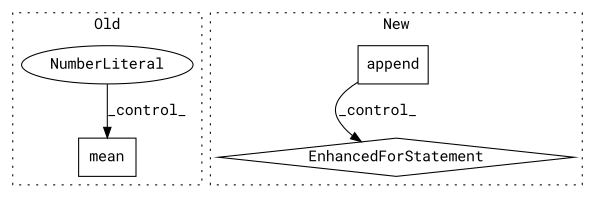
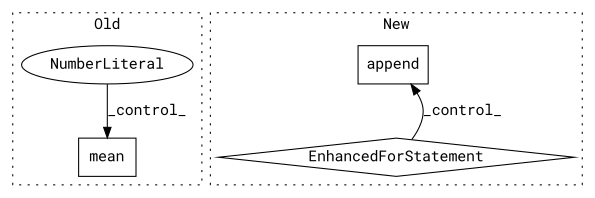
edge "append" -> "EnhancedForStatement": reversed
